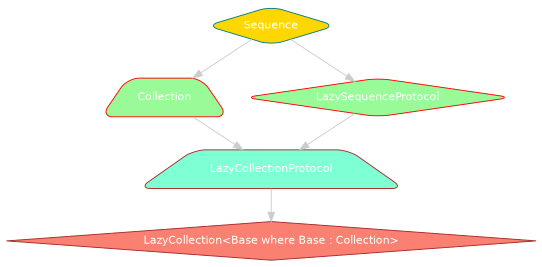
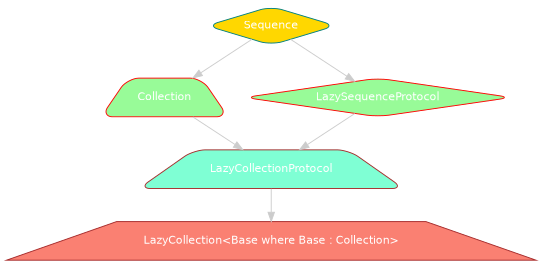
node "LazyCollection<Base where Base : Collection>": shape diamond -> trapezium
